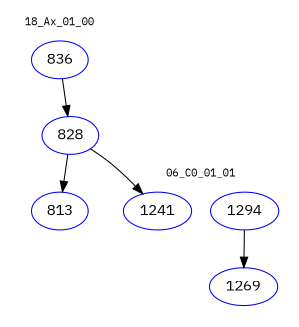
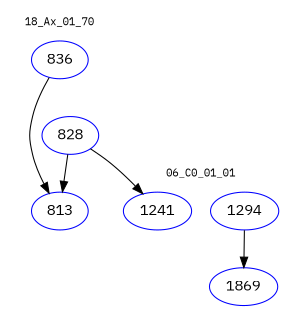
cluster "18_Ax_01_00": label "18_Ax_01_00" -> "18_Ax_01_70"
edge "836" -> "828": now "836" -> "813"
node "1269": label "1269" -> "1869"
